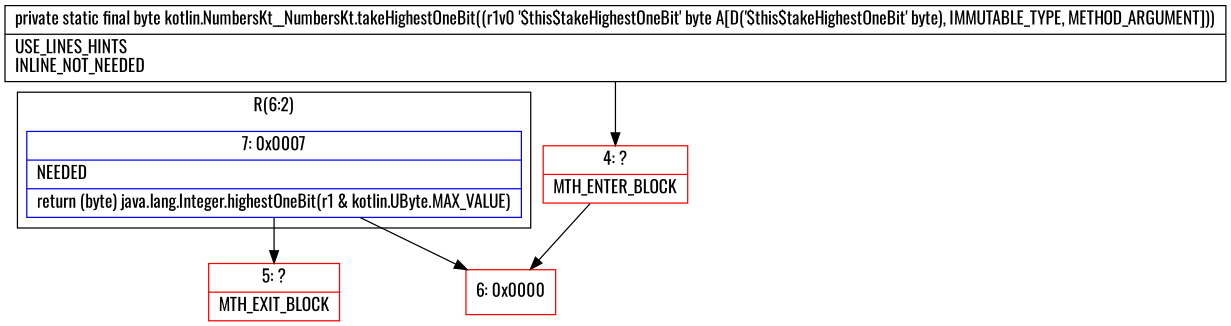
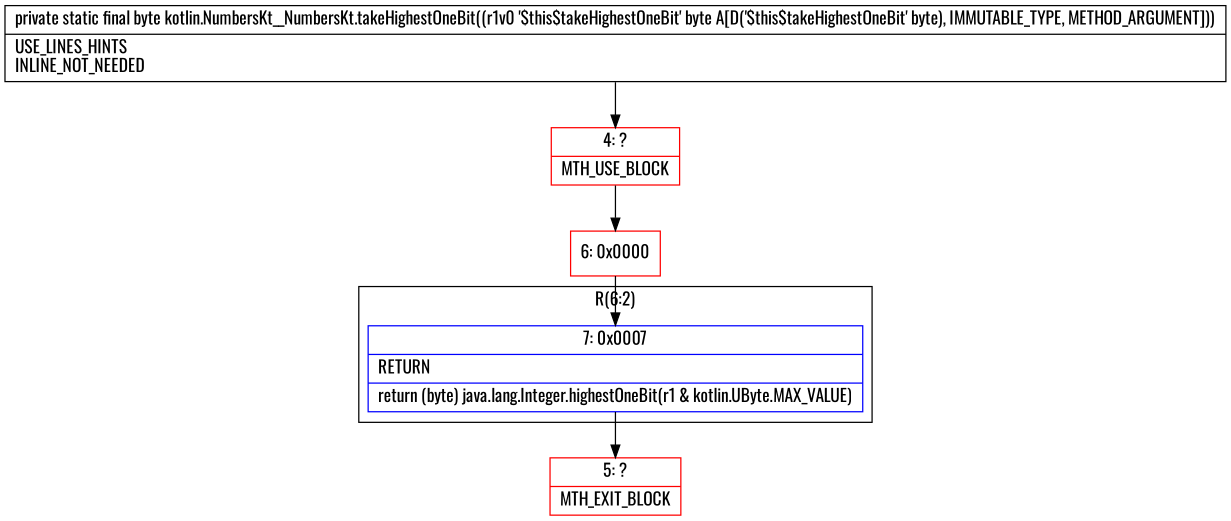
node "7: 0x0007": text "NEEDED" -> "RETURN"
node "4: ?": text "MTH_ENTER_BLOCK" -> "MTH_USE_BLOCK"
edge "7: 0x0007" -> "6: 0x0000": reversed
